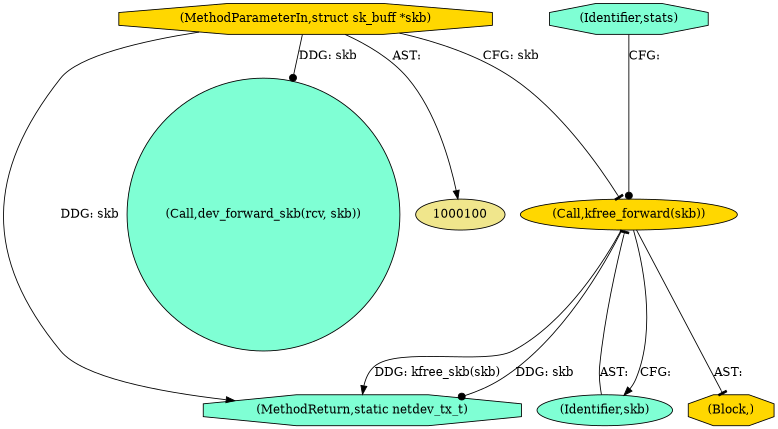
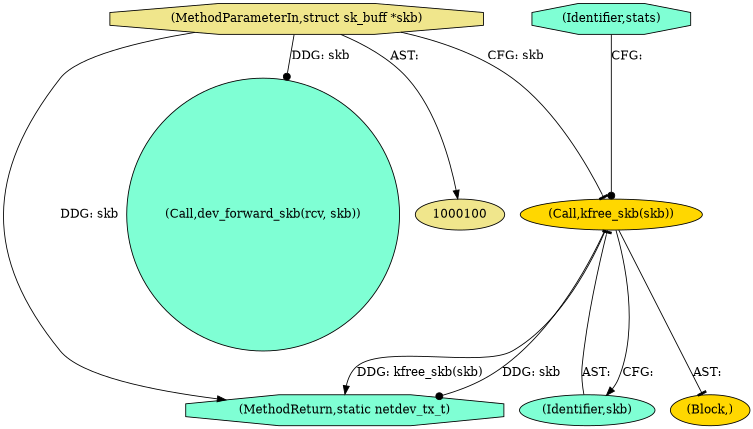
node "(MethodParameterIn,struct sk_buff *skb)": fillcolor gold -> khaki
node "(Call,kfree_forward(skb))": label "(Call,kfree_forward(skb))" -> "(Call,kfree_skb(skb))"
node "(Block,)": shape octagon -> ellipse
